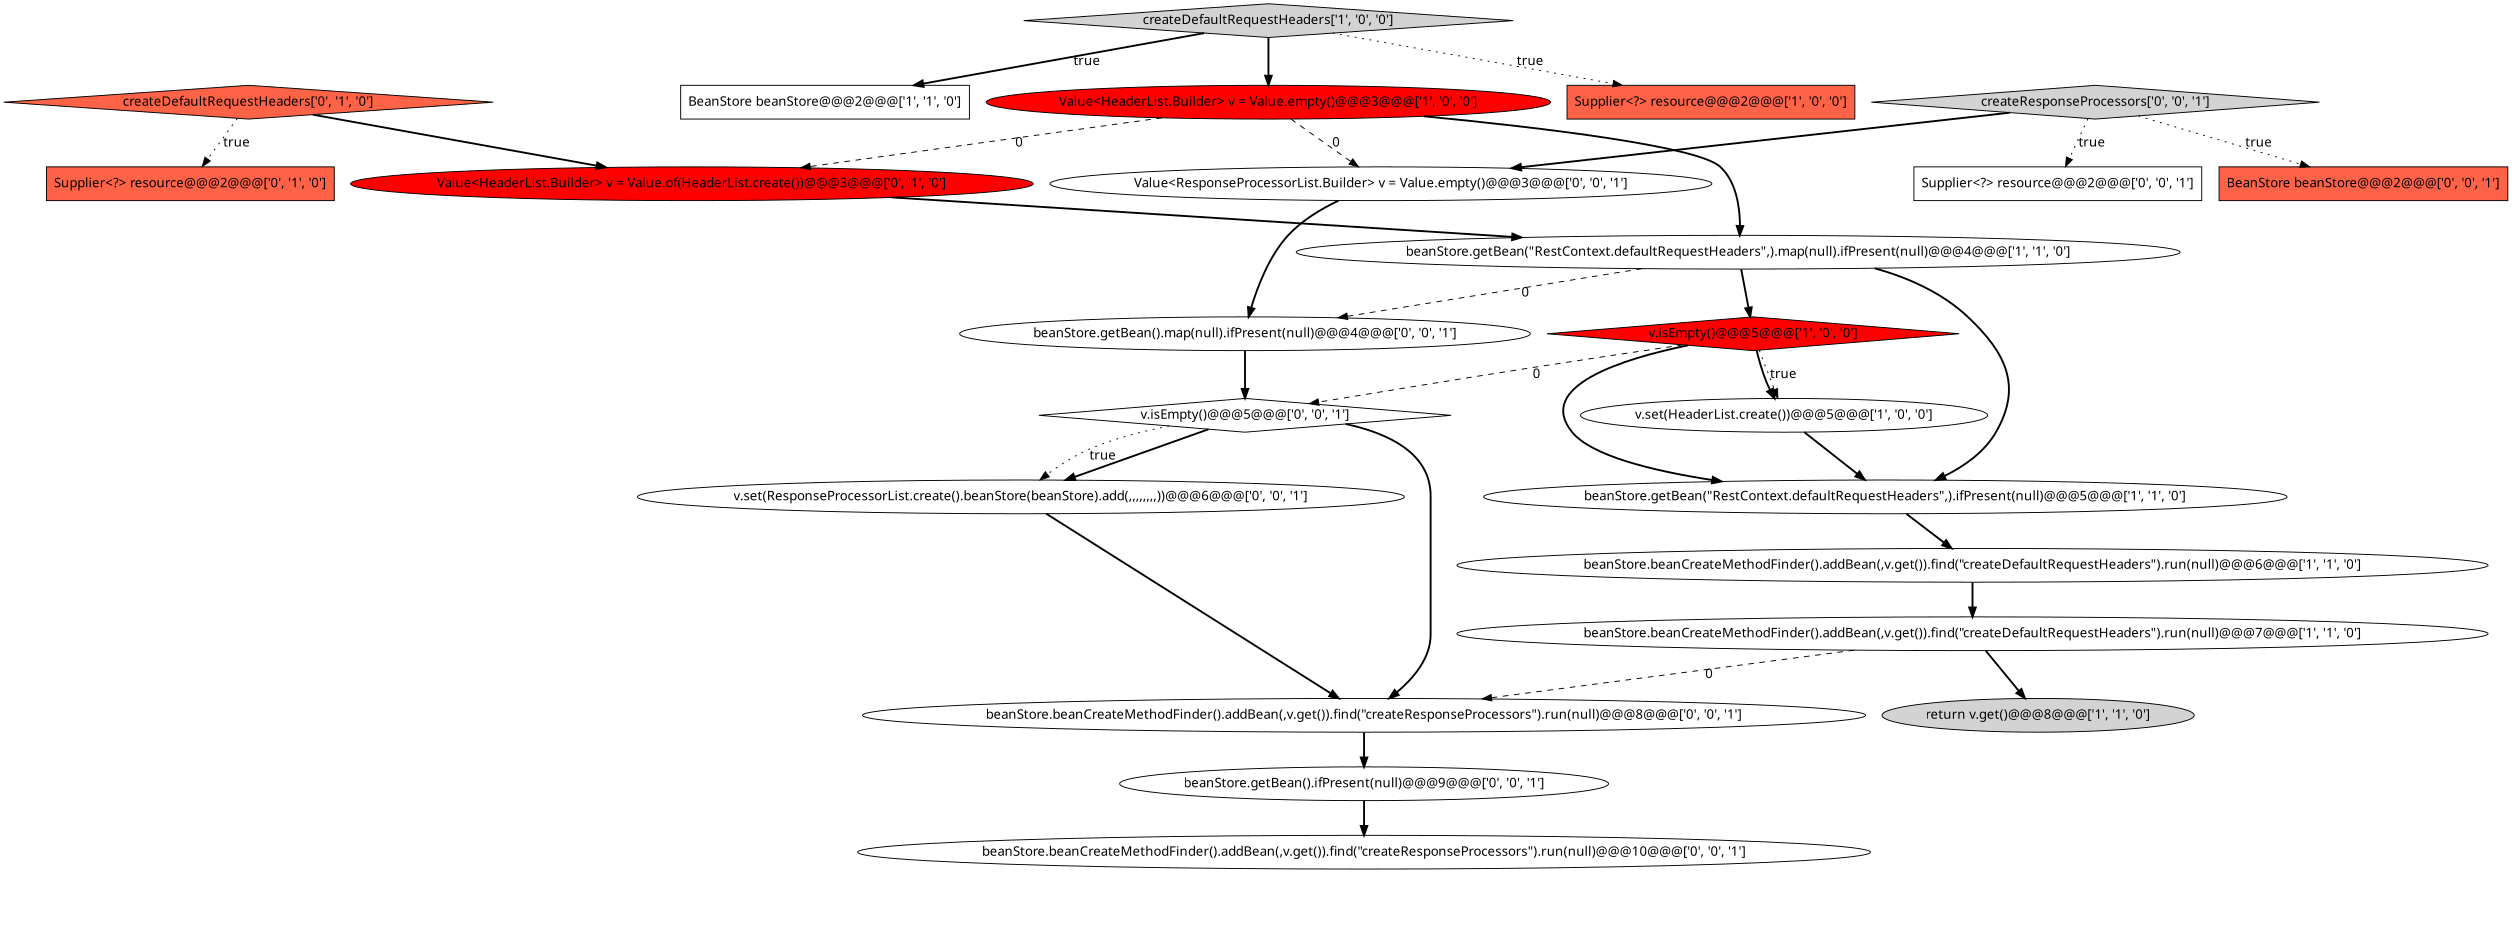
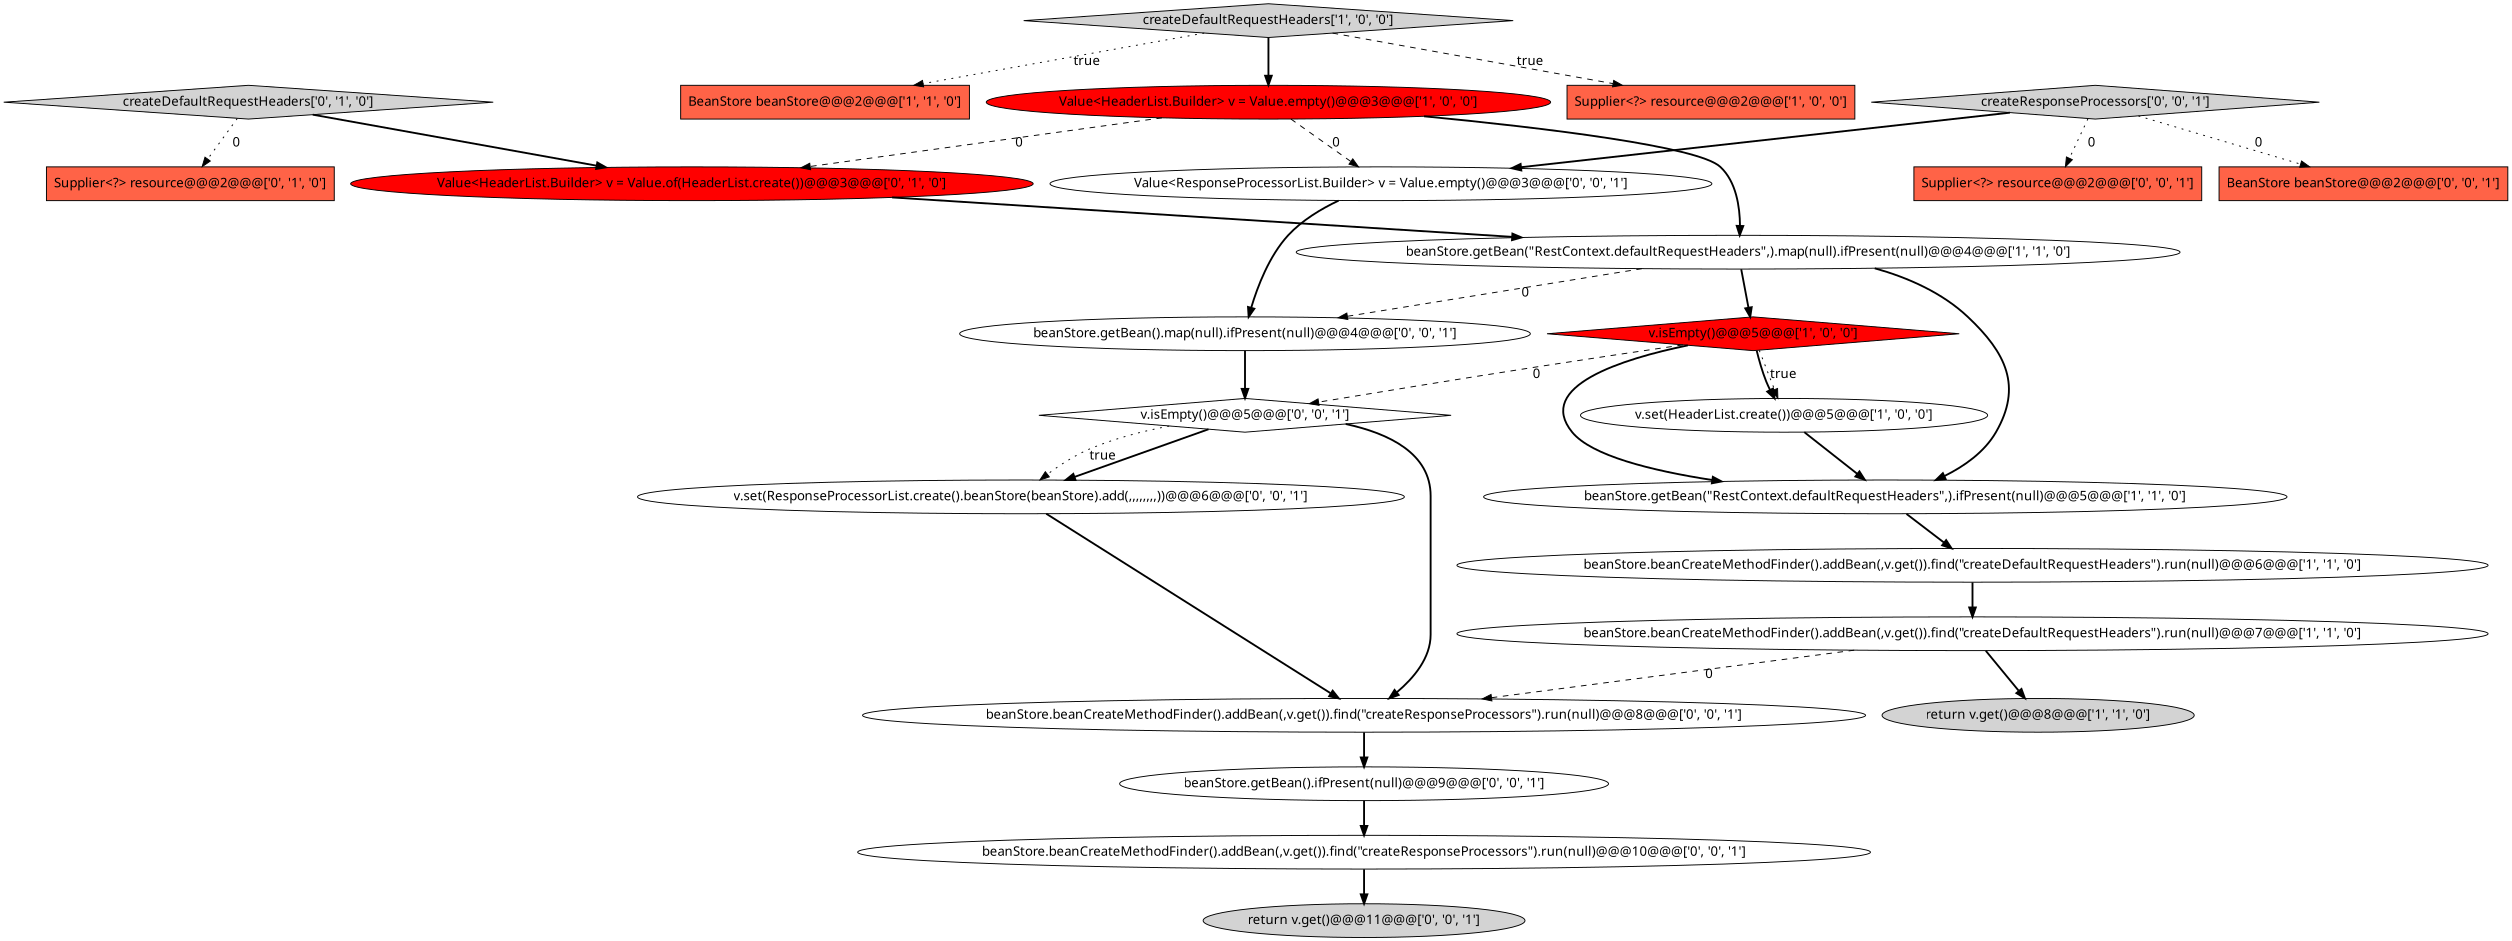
edge "createDefaultRequestHeaders['1', '0', '0']" -> "BeanStore beanStore@@@2@@@['1', '1', '0']": style bold -> dotted
edge "createDefaultRequestHeaders['1', '0', '0']" -> "Supplier<?> resource@@@2@@@['1', '0', '0']": style dotted -> dashed
node "createDefaultRequestHeaders['0', '1', '0']": fillcolor tomato -> lightgray
node "BeanStore beanStore@@@2@@@['1', '1', '0']": fillcolor white -> tomato
edge "createDefaultRequestHeaders['0', '1', '0']" -> "Supplier<?> resource@@@2@@@['0', '1', '0']": label "true" -> "0"
edge "createResponseProcessors['0', '0', '1']" -> "Supplier<?> resource@@@2@@@['0', '0', '1']": label "true" -> "0"
edge "createResponseProcessors['0', '0', '1']" -> "BeanStore beanStore@@@2@@@['0', '0', '1']": label "true" -> "0"
node "Supplier<?> resource@@@2@@@['0', '0', '1']": fillcolor white -> tomato
node "return v.get()@@@11@@@['0', '0', '1']": added
